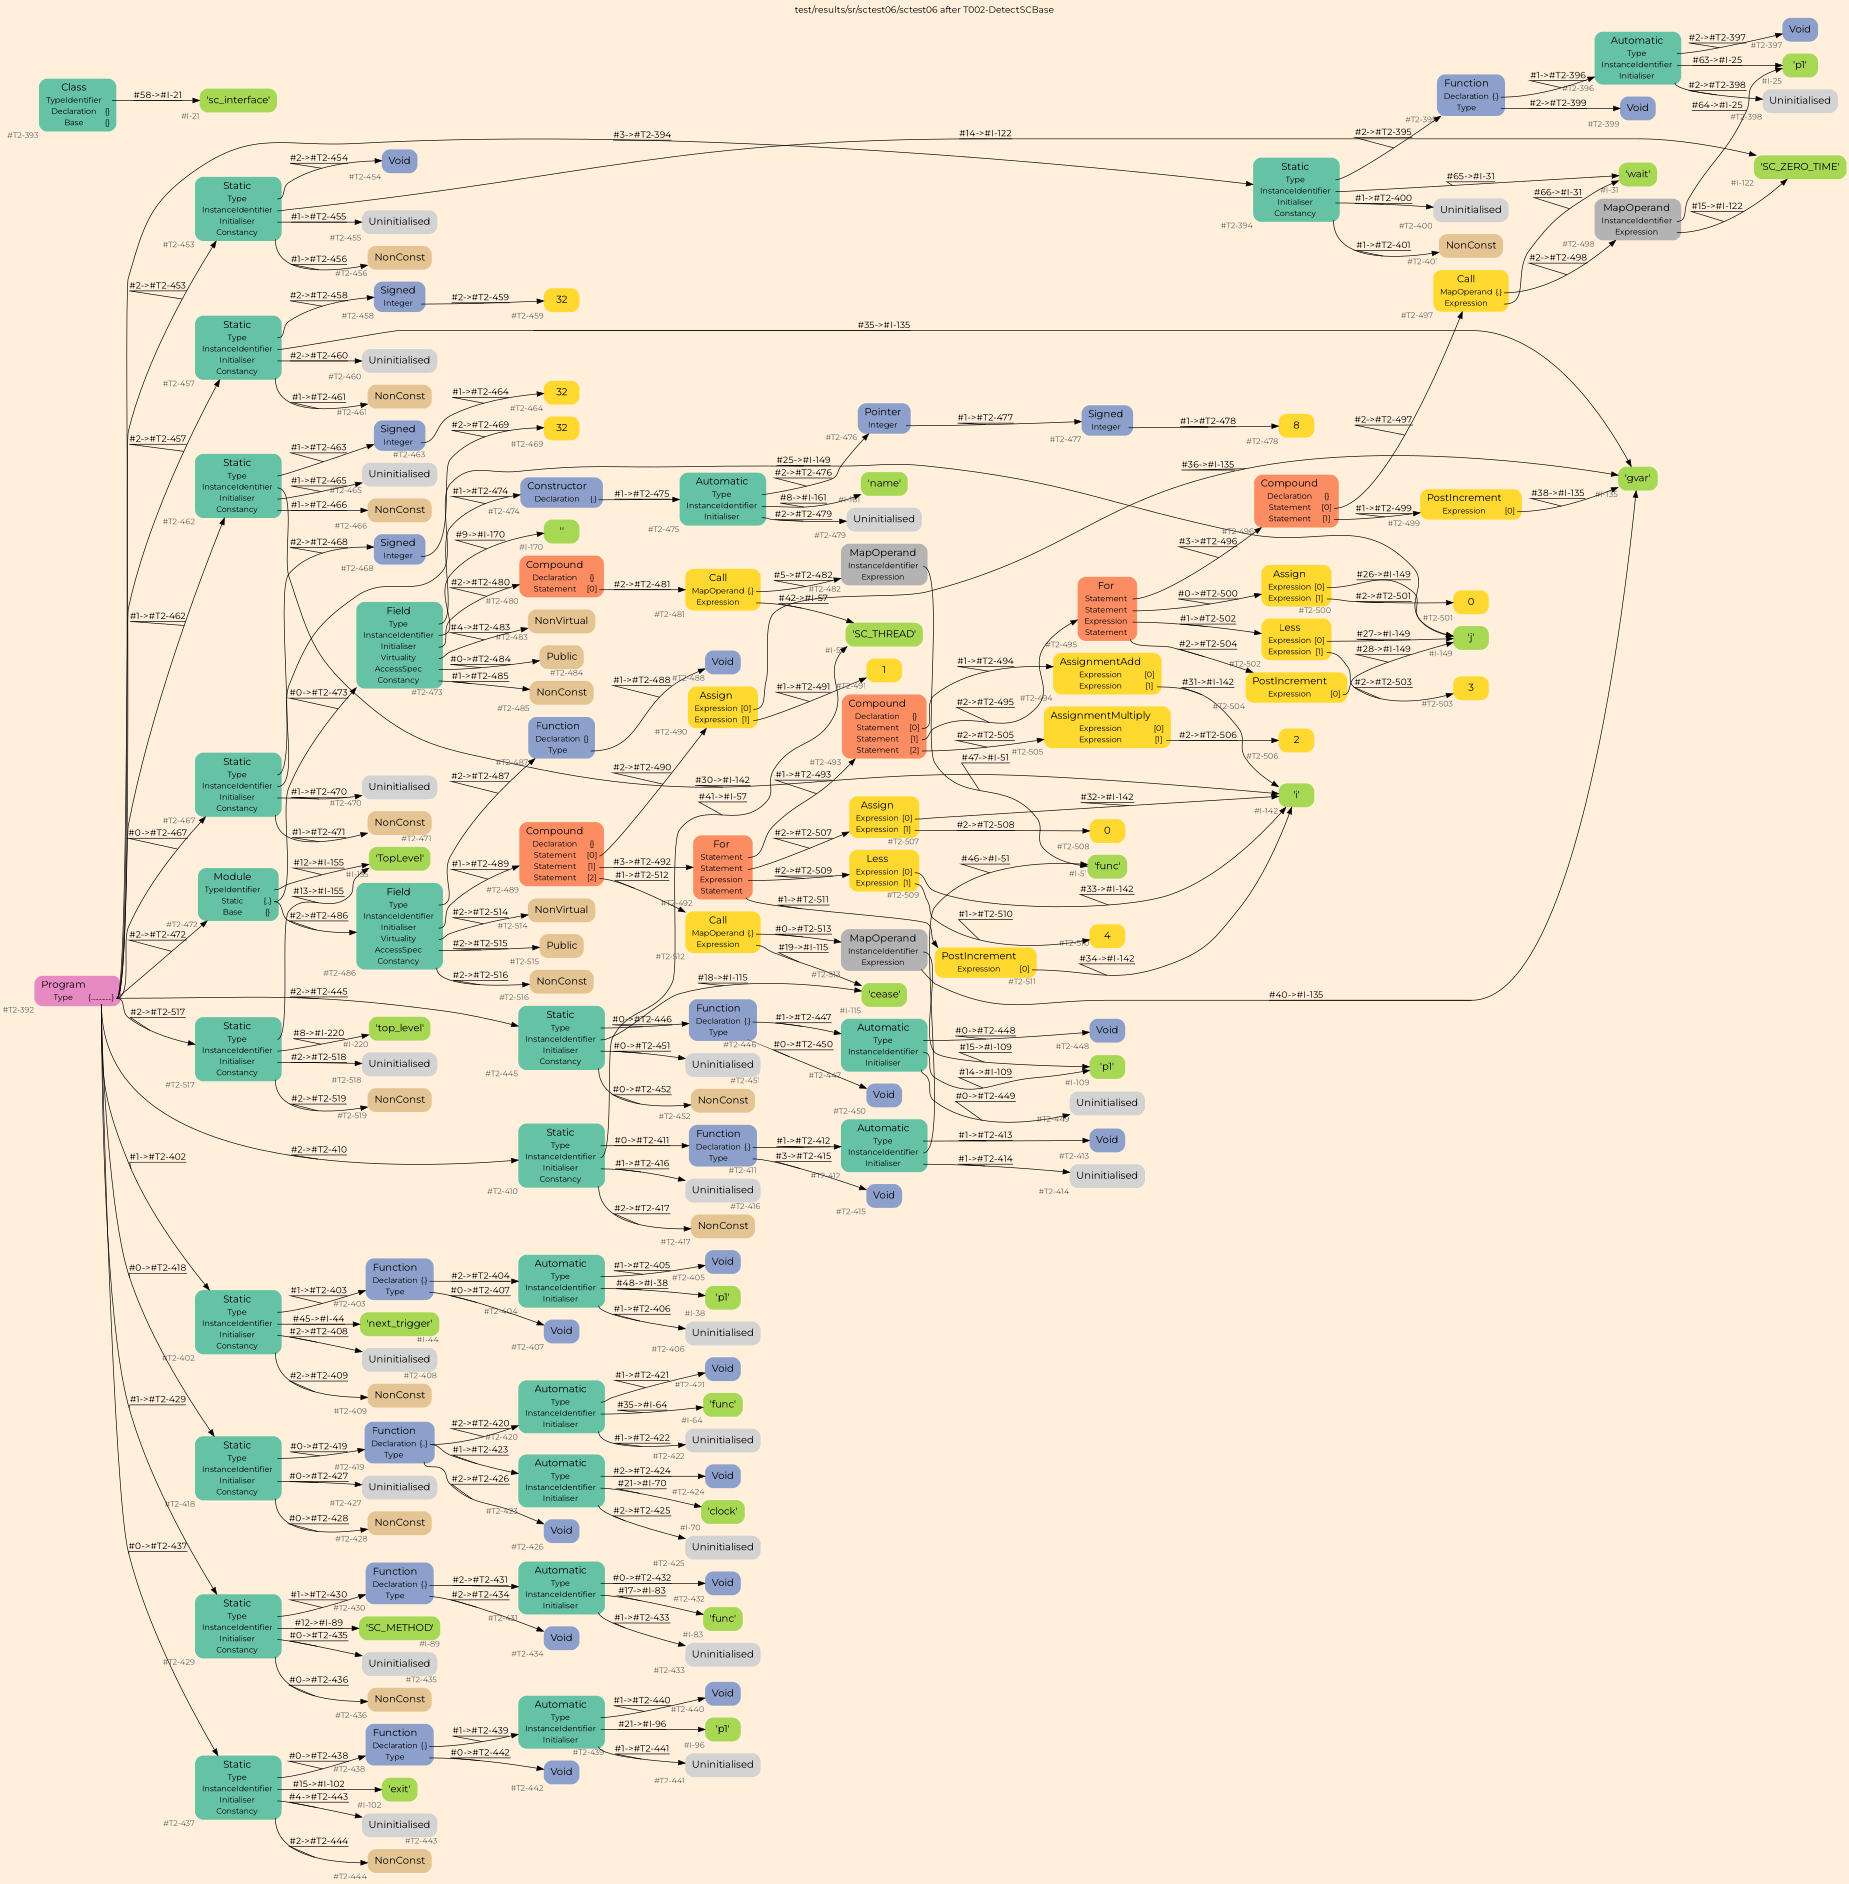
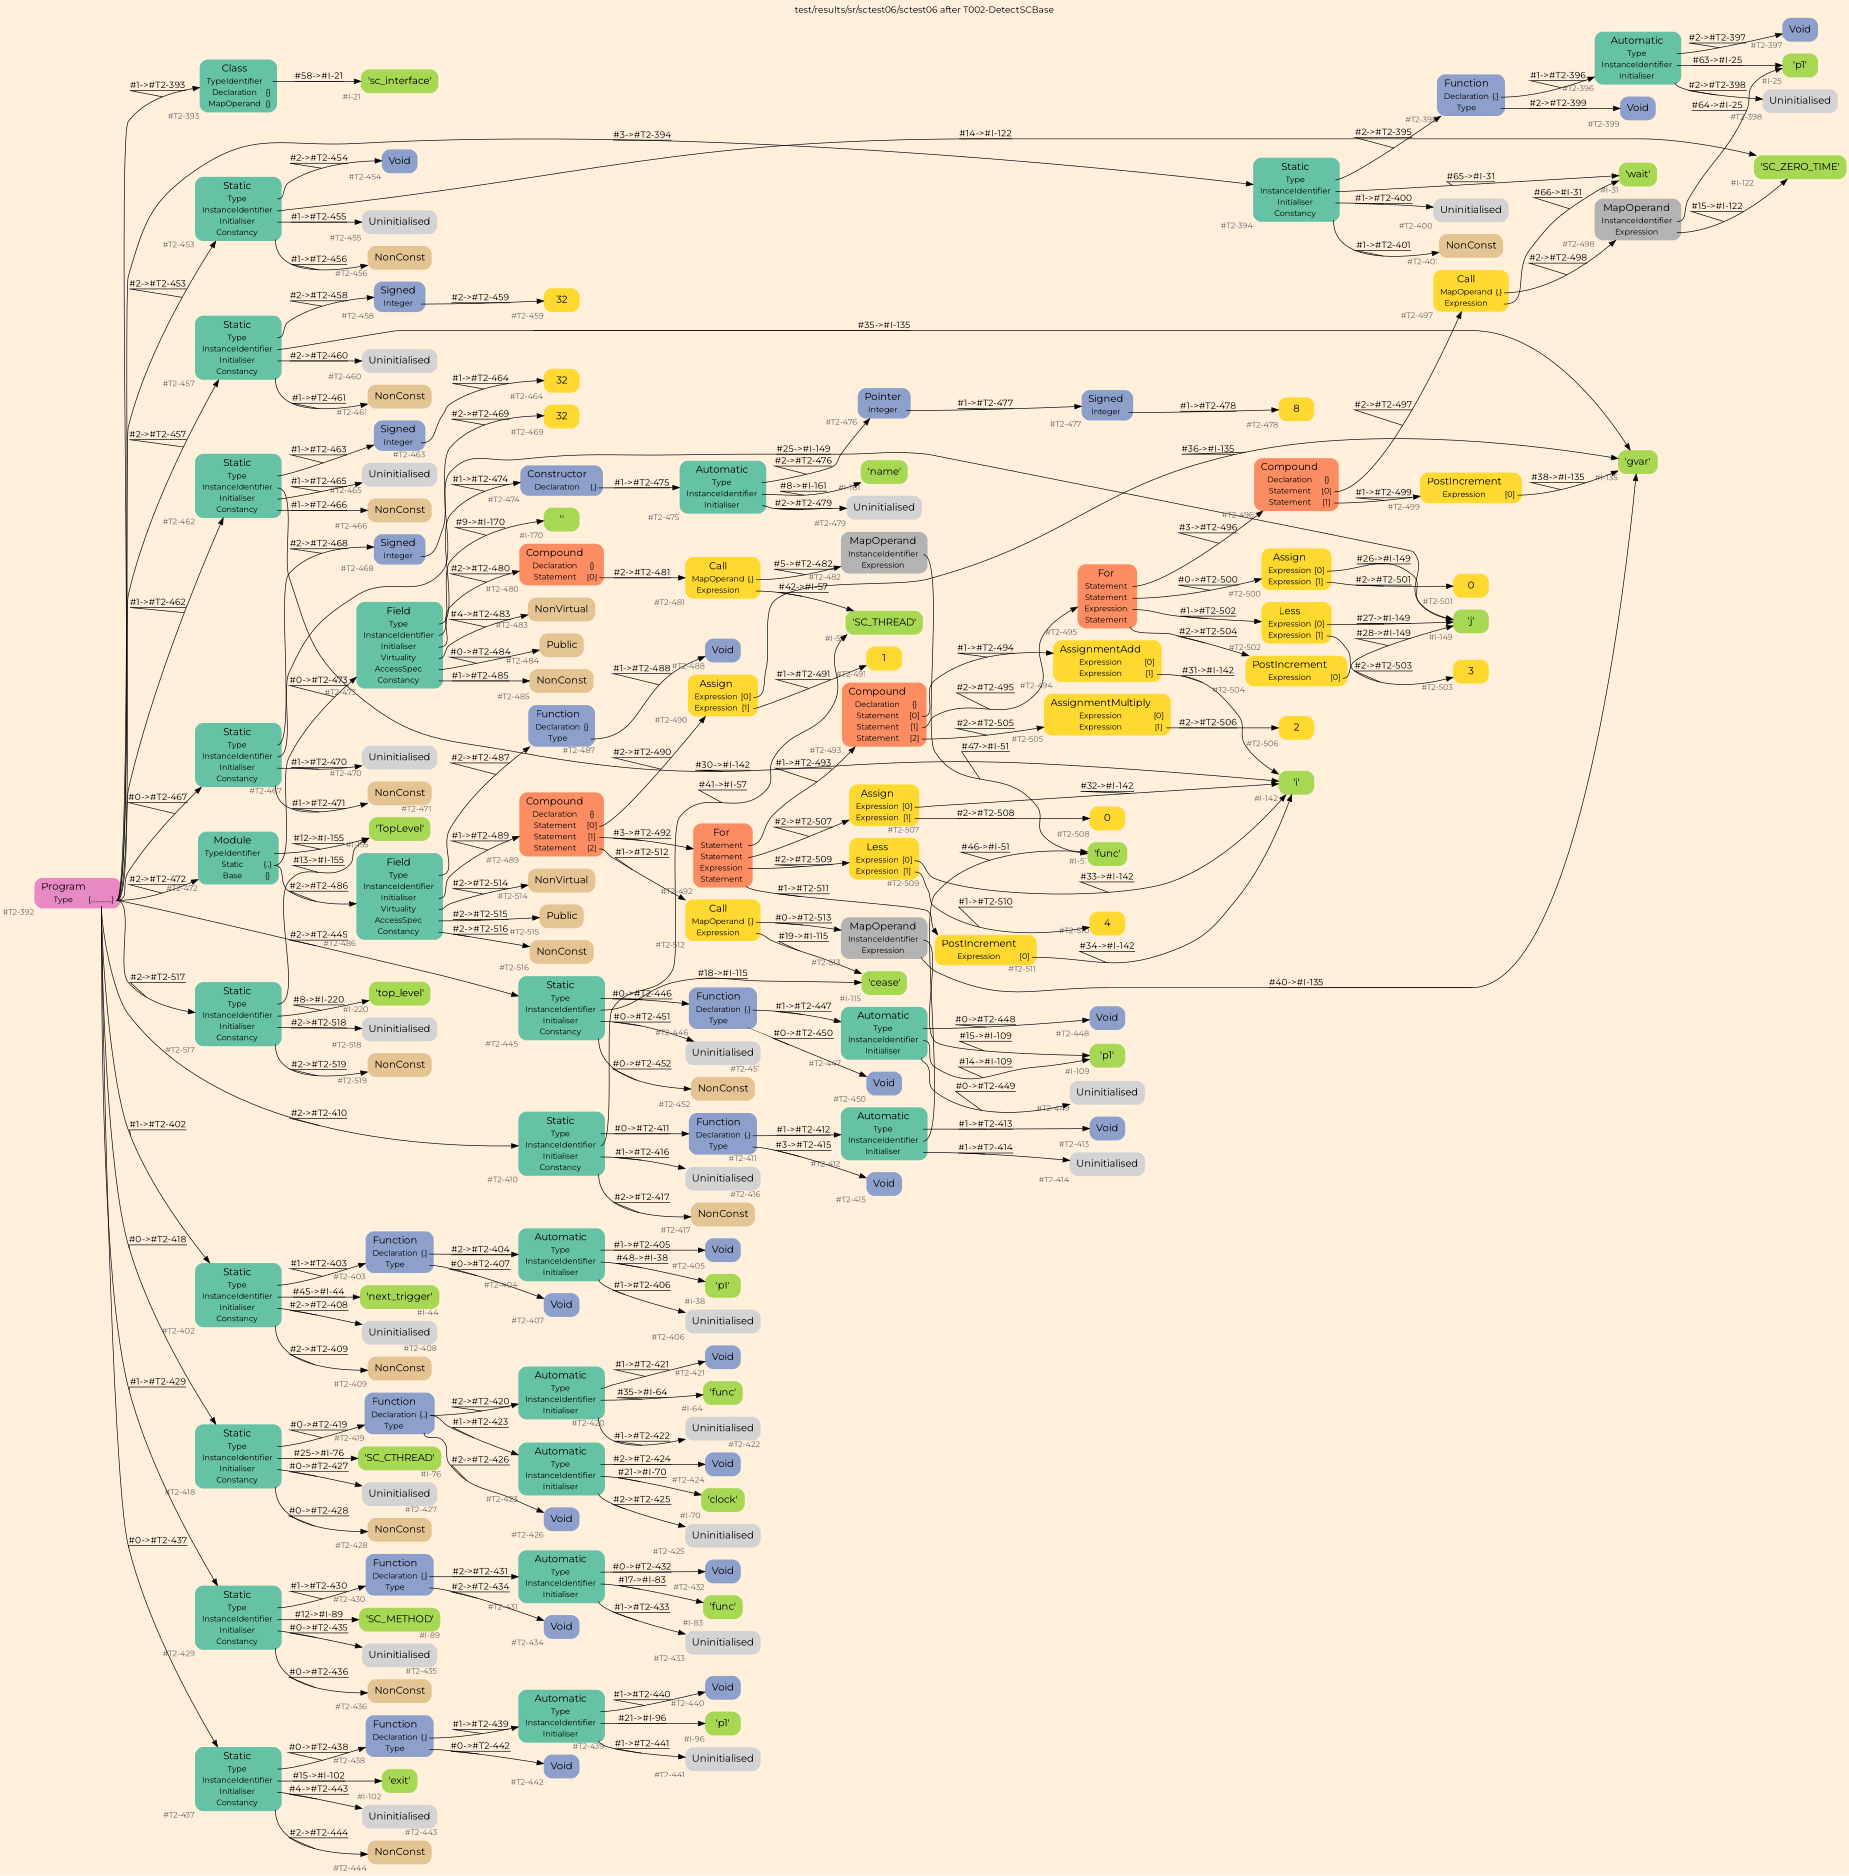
node "Class": text "Base" -> "MapOperand"
edge "Program" -> "Class": added, label "#1->#T2-393"
node "'SC_CTHREAD'": added
